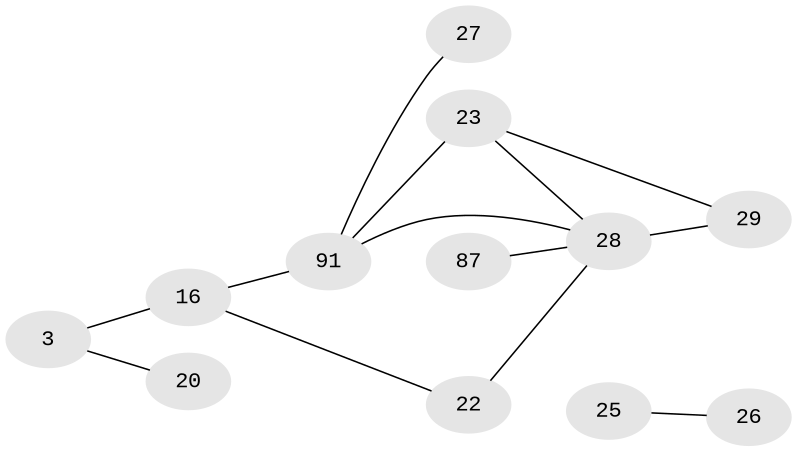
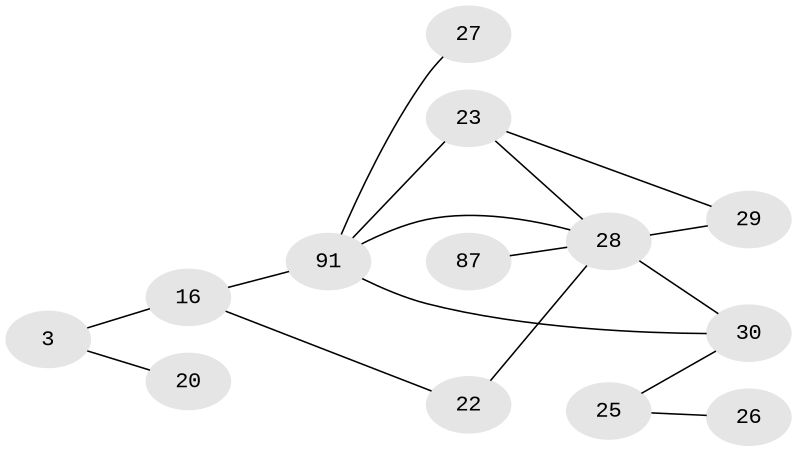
node "30": added
